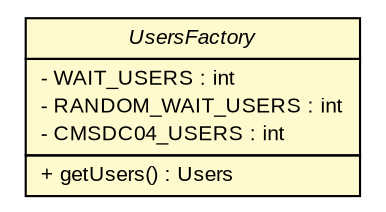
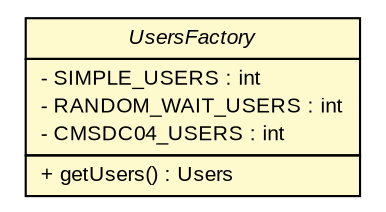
node "UsersFactory": text "- WAIT_USERS : int" -> "- SIMPLE_USERS : int"
